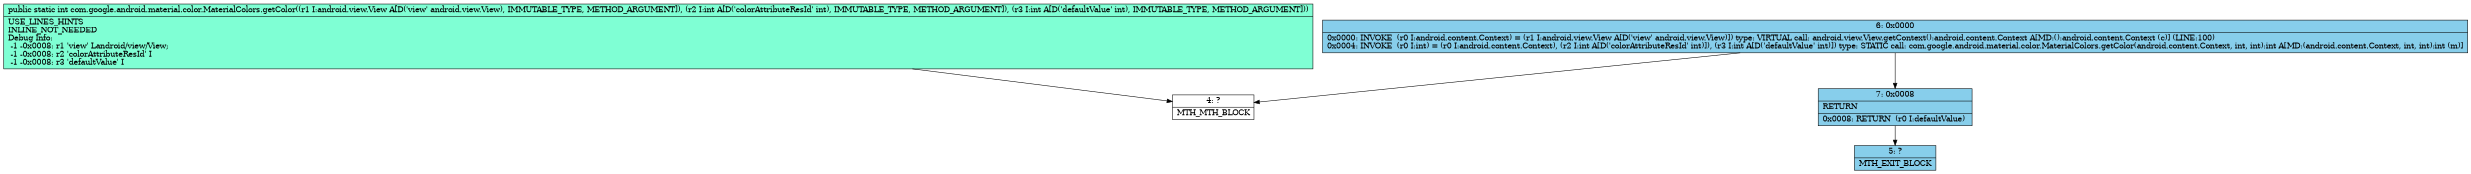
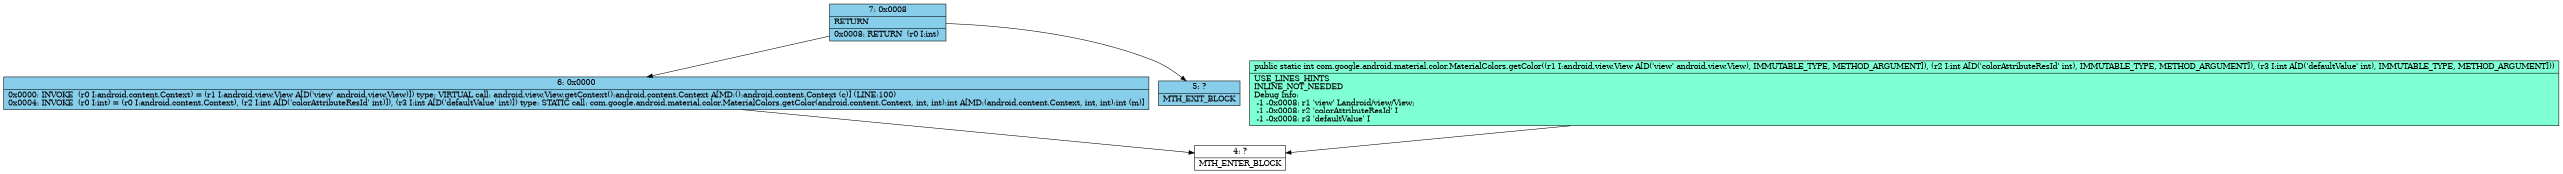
edge "6: 0x0000" -> "7: 0x0008": reversed
node "4: ?": text "MTH_MTH_BLOCK" -> "MTH_ENTER_BLOCK"
node "7: 0x0008": text "0x0008: RETURN  (r0 I:defaultValue)" -> "0x0008: RETURN  (r0 I:int)"
